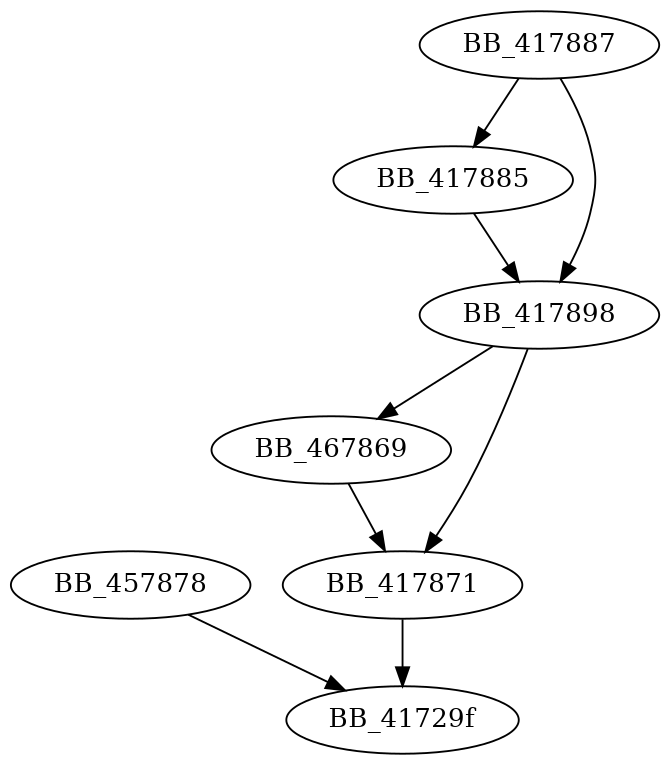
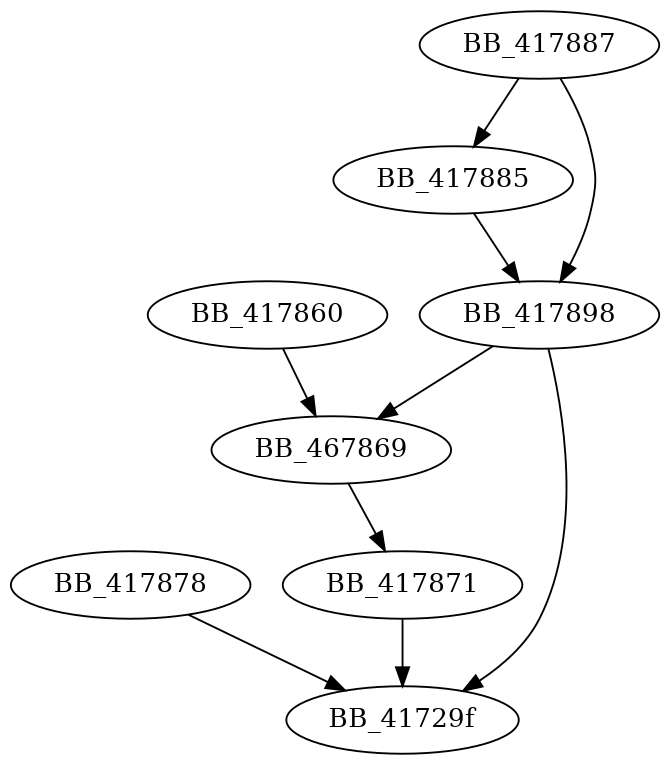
node "BB_417860": added
edge "BB_417898" -> "BB_417871": now "BB_417898" -> "BB_41729f"
node "BB_457878": label "BB_457878" -> "BB_417878"
